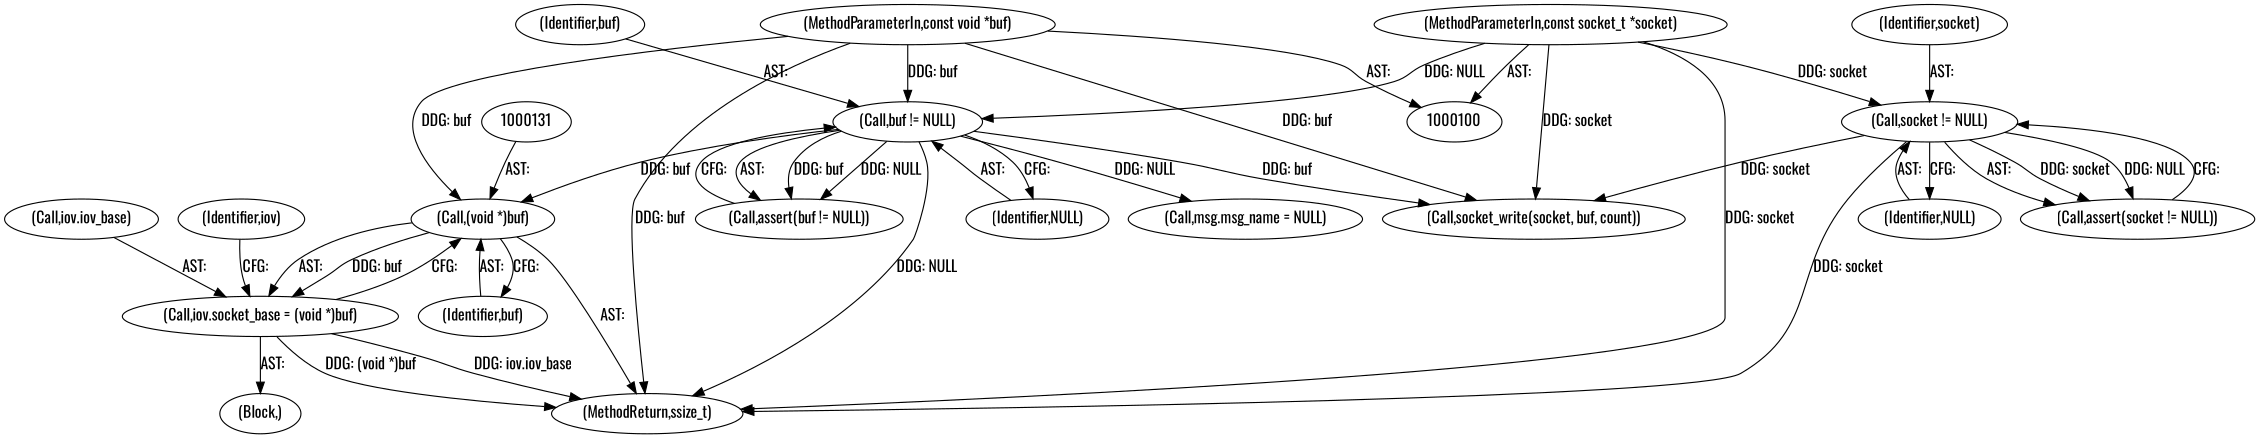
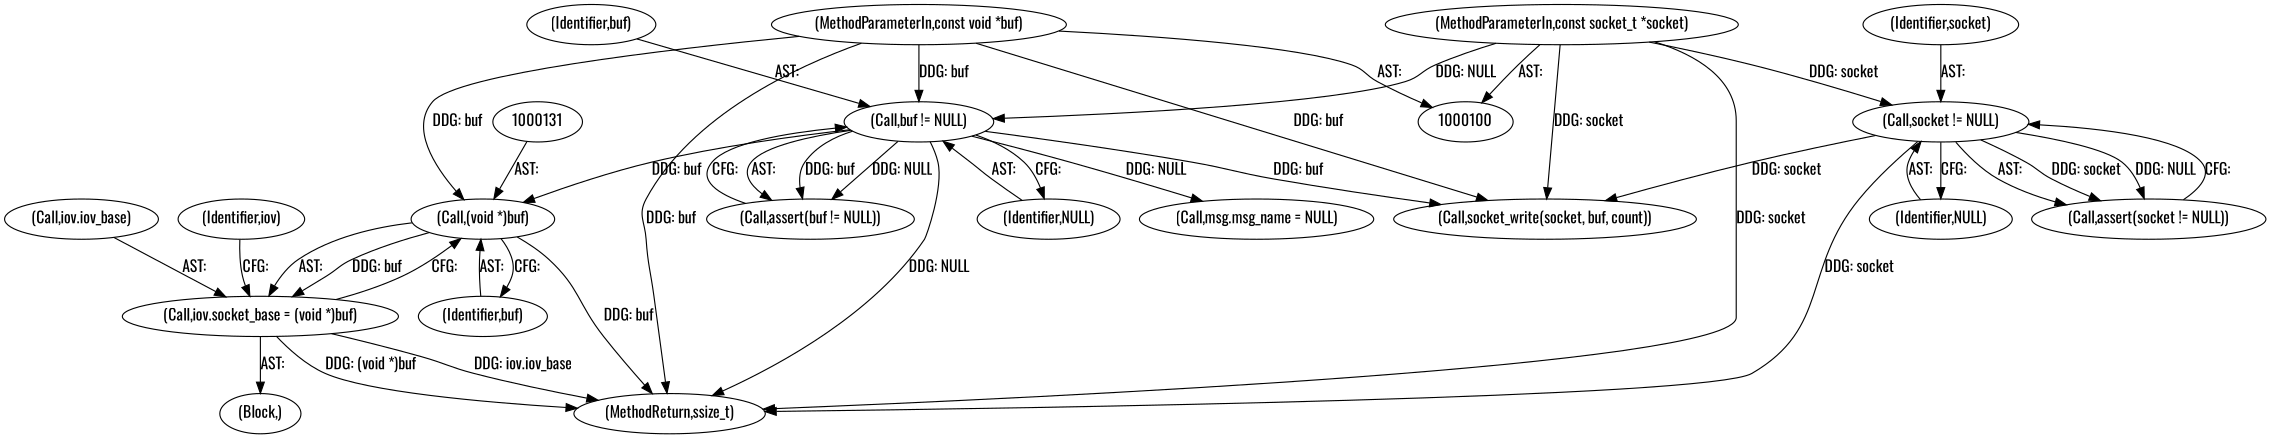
edge "(Call,(void *)buf)" -> "(MethodReturn,ssize_t)": label "AST: " -> "DDG: buf"
